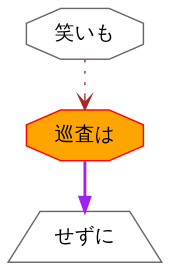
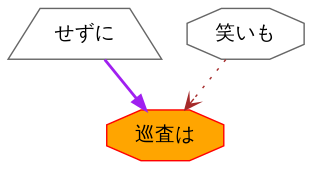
edge "巡査は" -> "せずに": reversed
